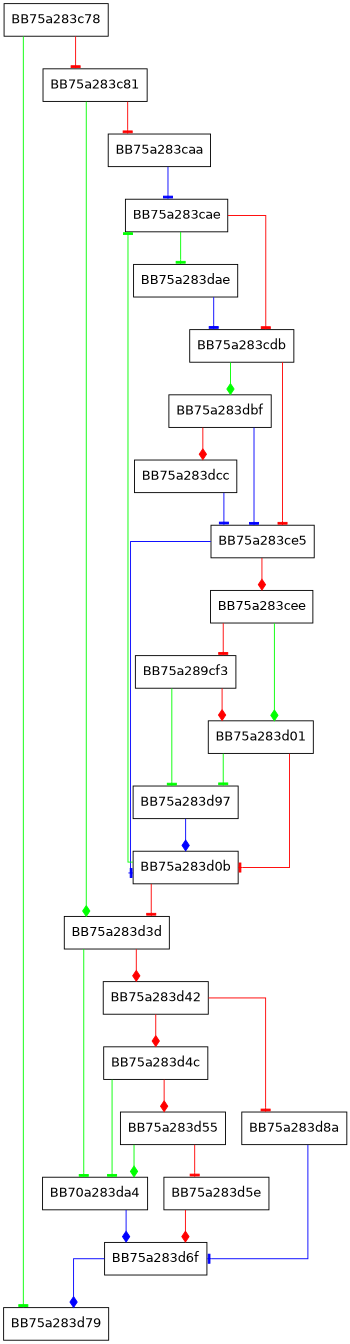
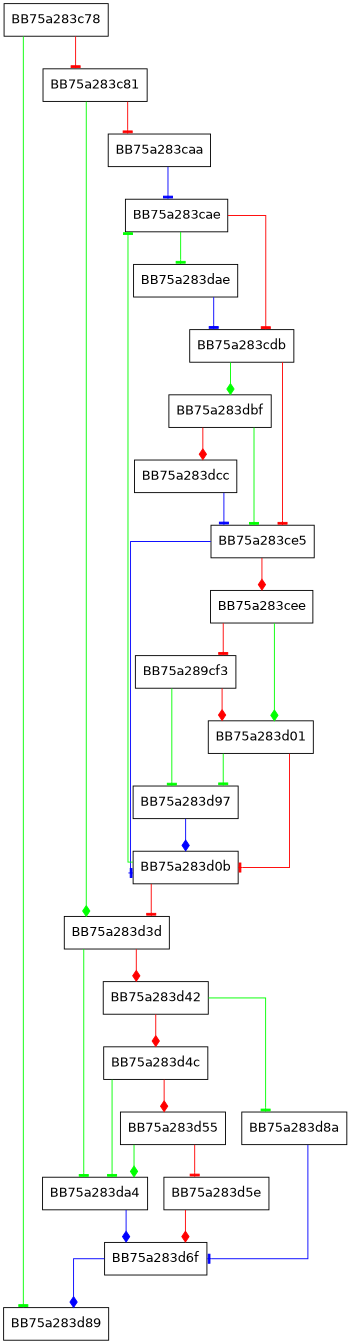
edge "BB75a283dbf" -> "BB75a283ce5": color blue -> green
edge "BB75a283d42" -> "BB75a283d8a": color red -> green
node "BB70a283da4": label "BB70a283da4" -> "BB75a283da4"
node "BB75a283d79": label "BB75a283d79" -> "BB75a283d89"
